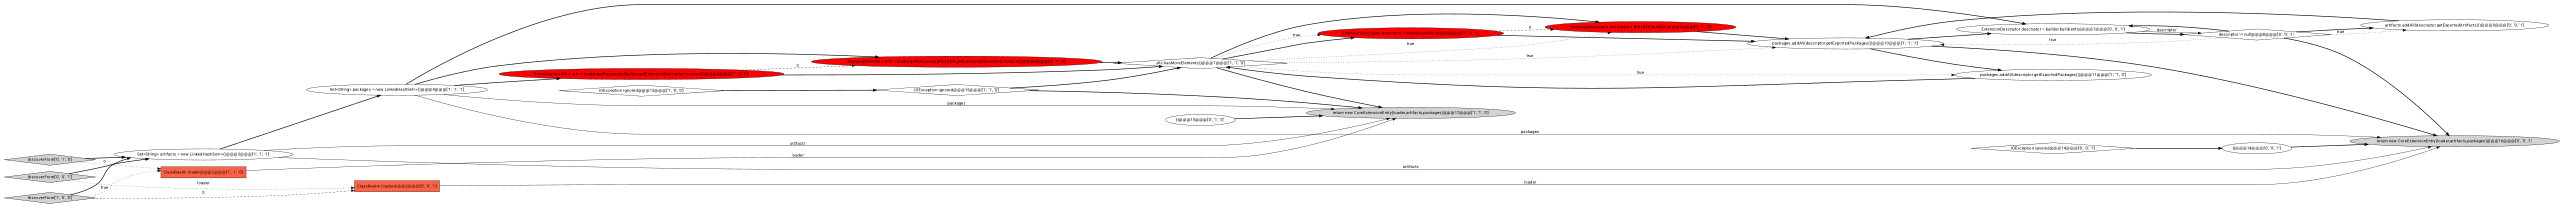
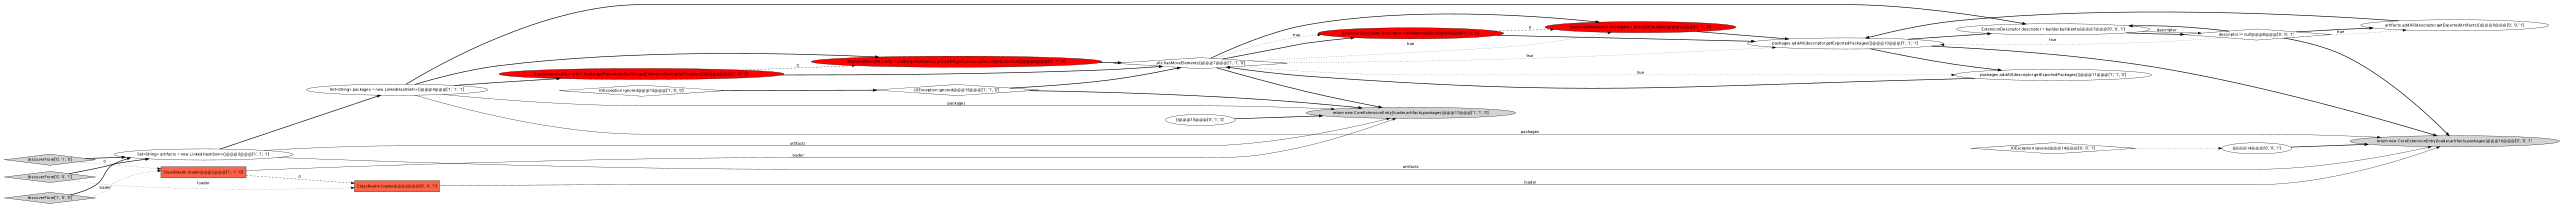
edge "IOException ignored@@@14@@@['0', '0', '1']" -> "{}@@@14@@@['0', '0', '1']": style bold -> dotted
edge "discoverFrom['1', '0', '0']" -> "ClassRealm loader@@@2@@@['1', '1', '0']": label "true" -> "loader"
edge "discoverFrom['1', '0', '0']" -> "ClassRealm loader@@@2@@@['0', '0', '1']": now "ClassRealm loader@@@2@@@['1', '1', '0']" -> "ClassRealm loader@@@2@@@['0', '0', '1']"
